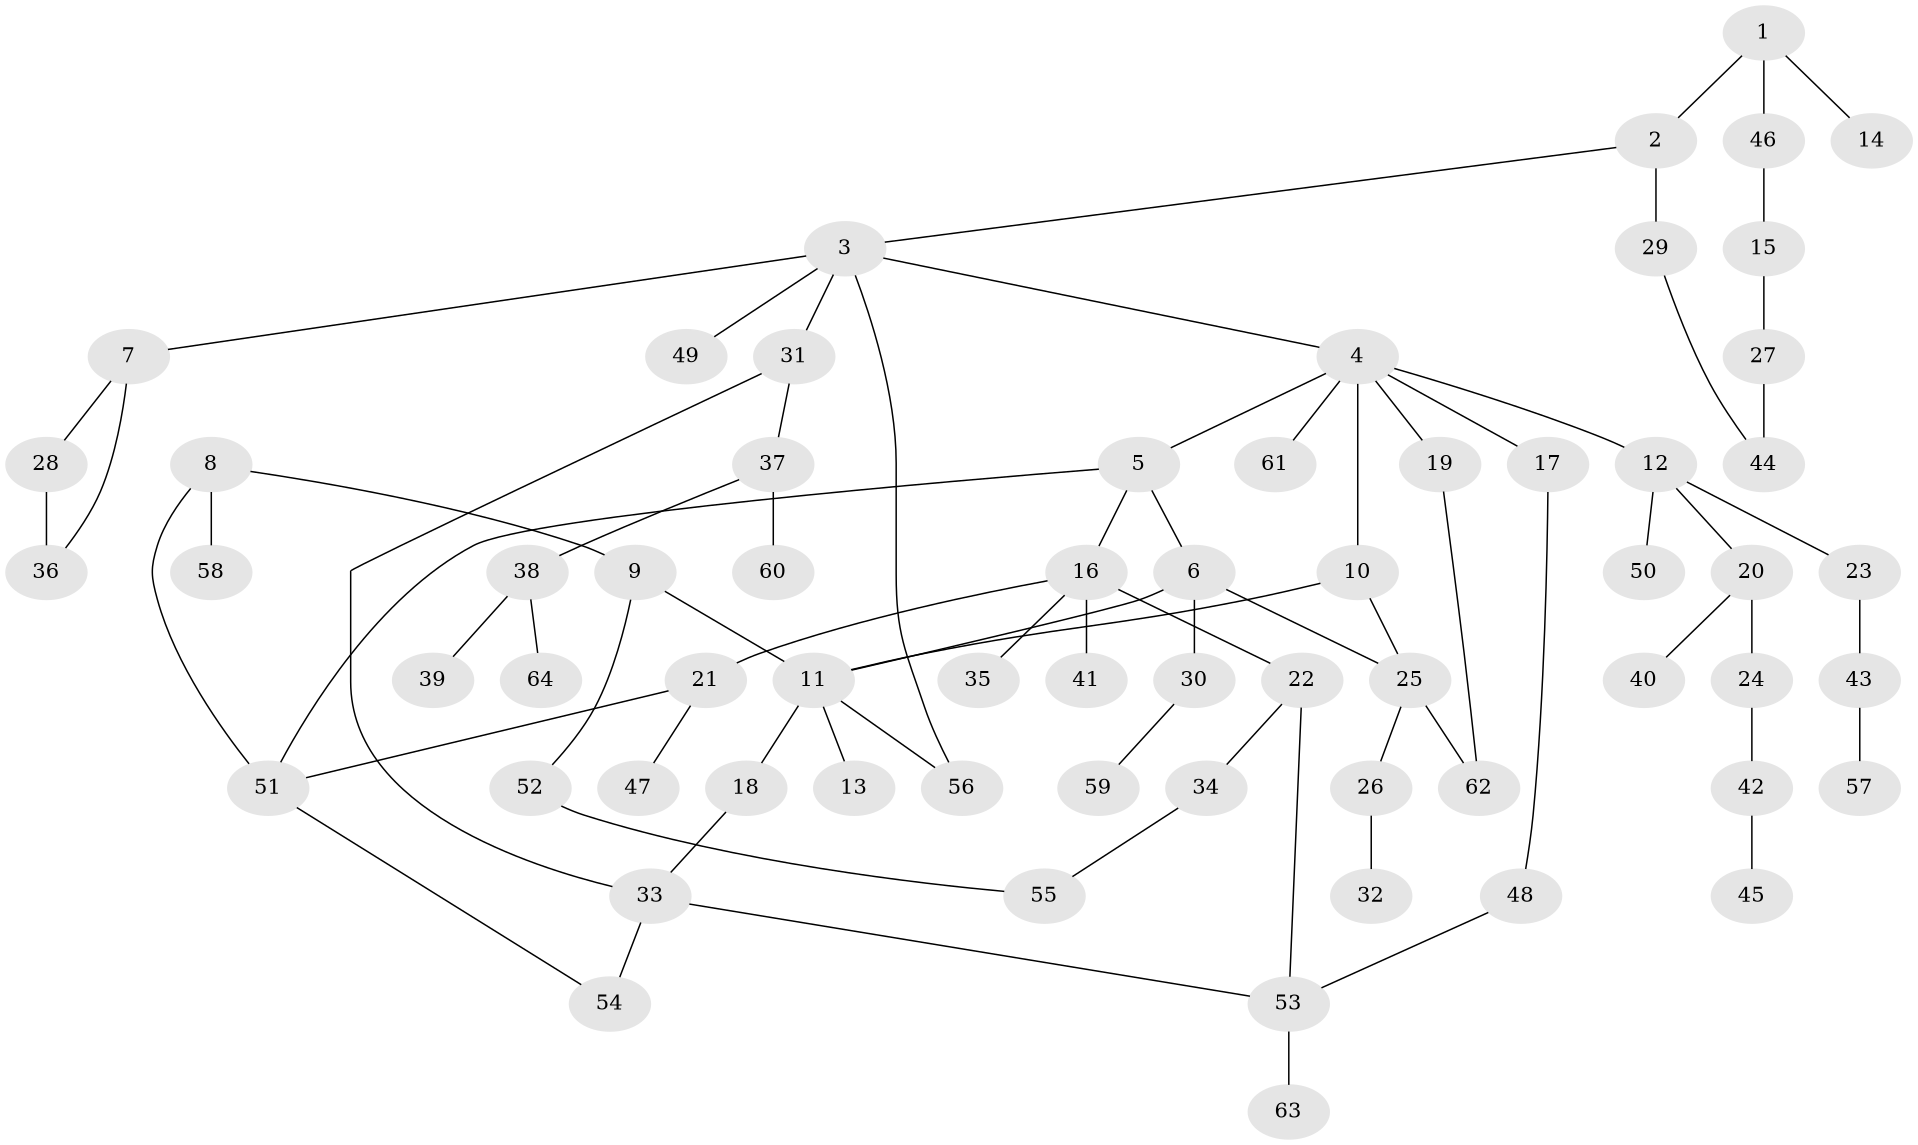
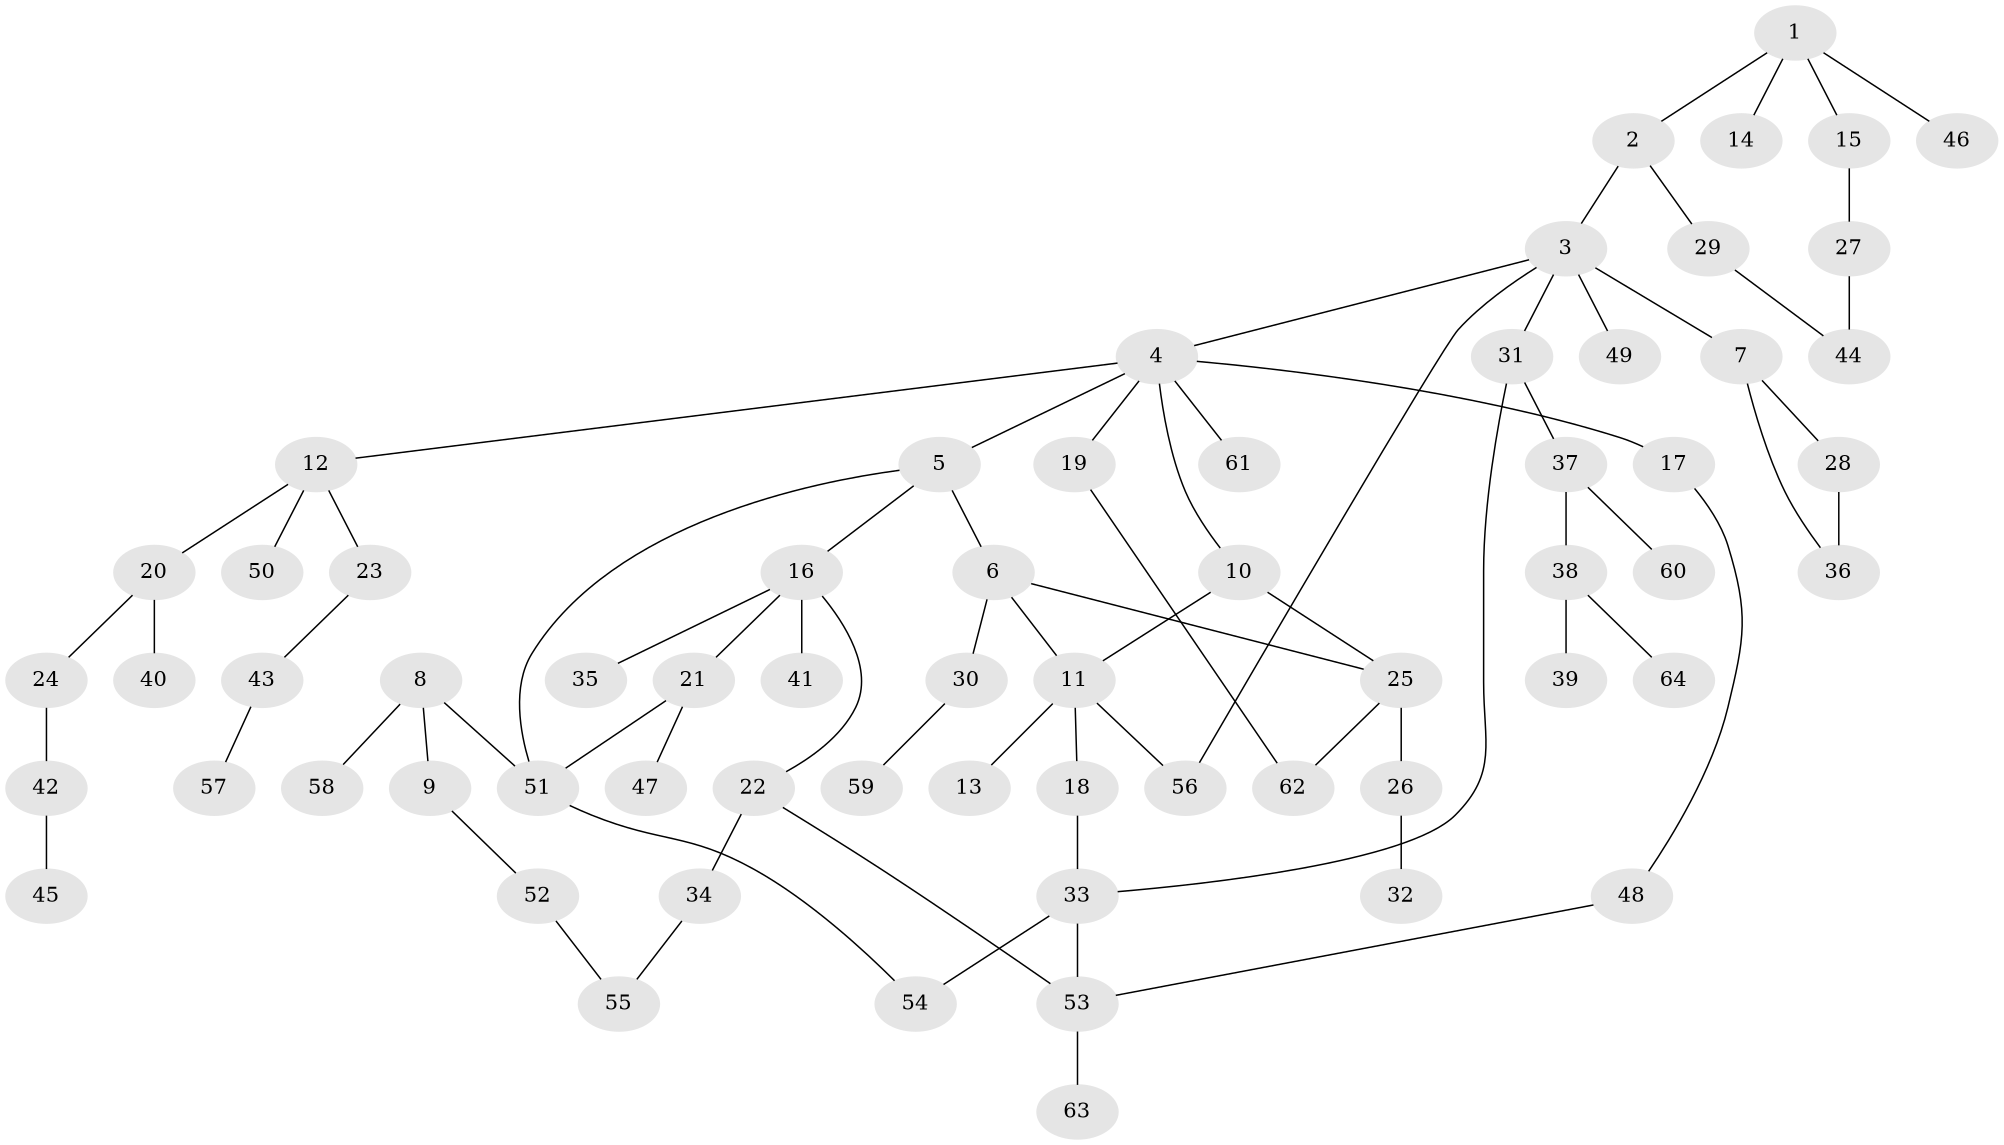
edge "46" -- "15": now "1" -- "15"
edge "9" -- "11": removed
